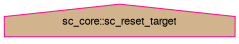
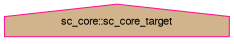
node "sc_core::sc_reset_target": label "sc_core::sc_reset_target" -> "sc_core::sc_core_target"
